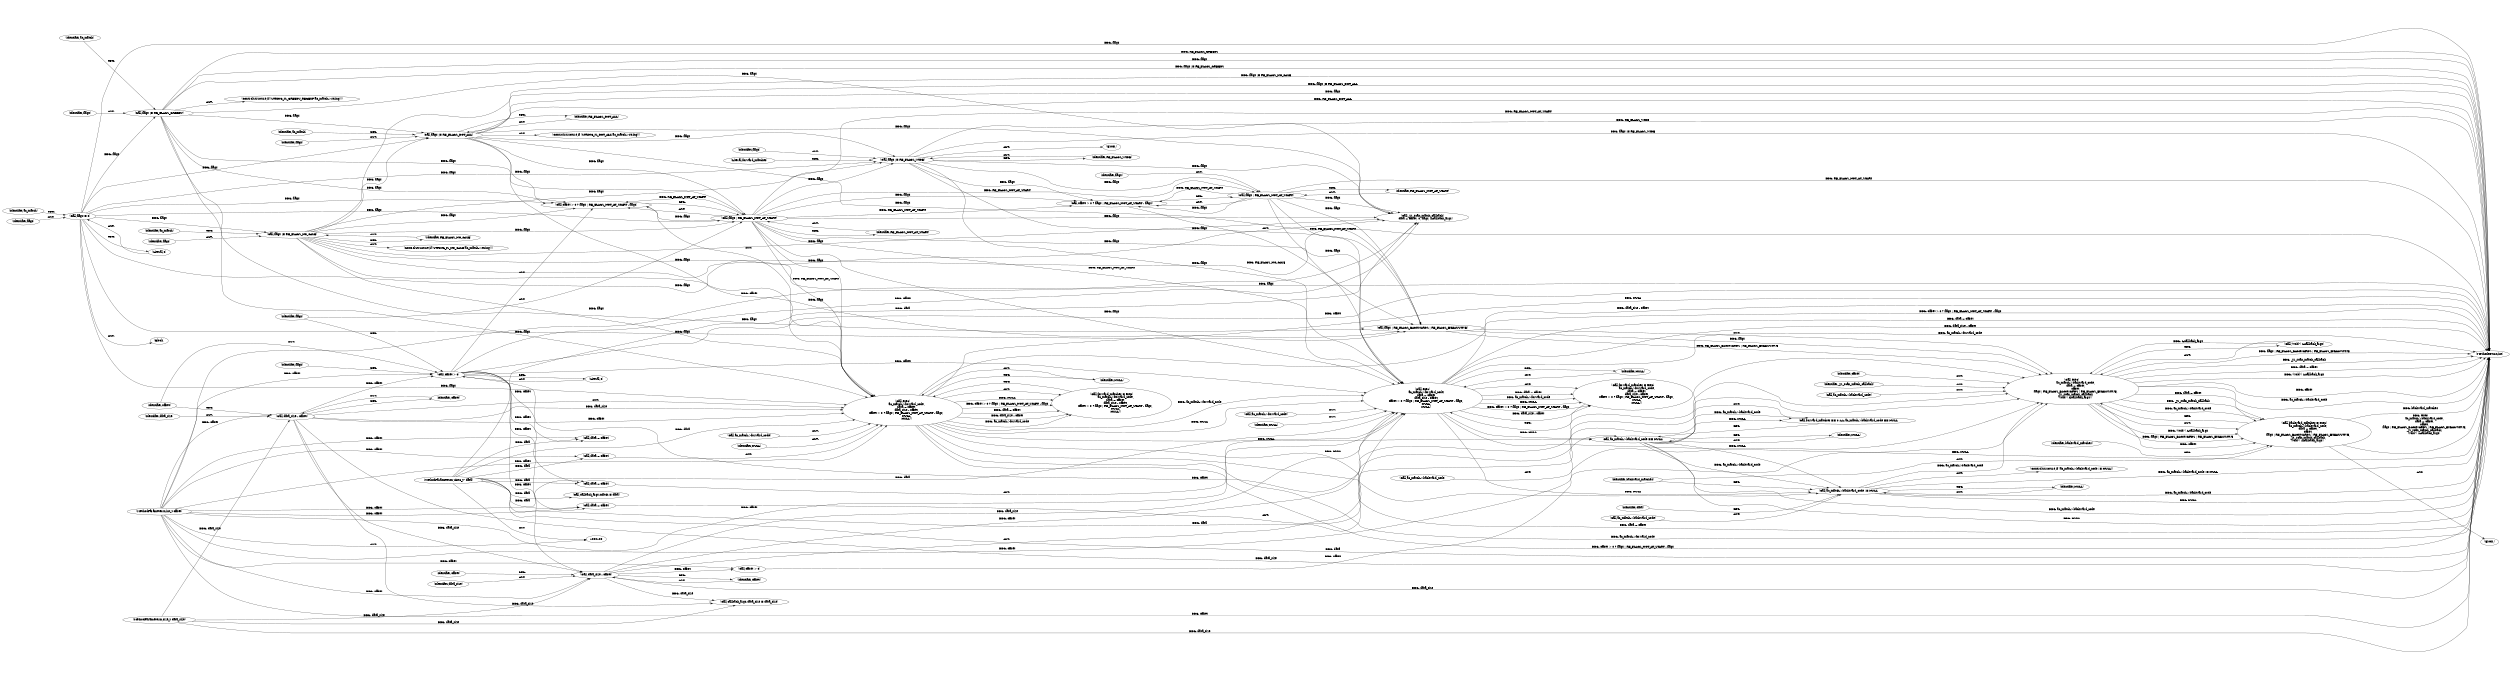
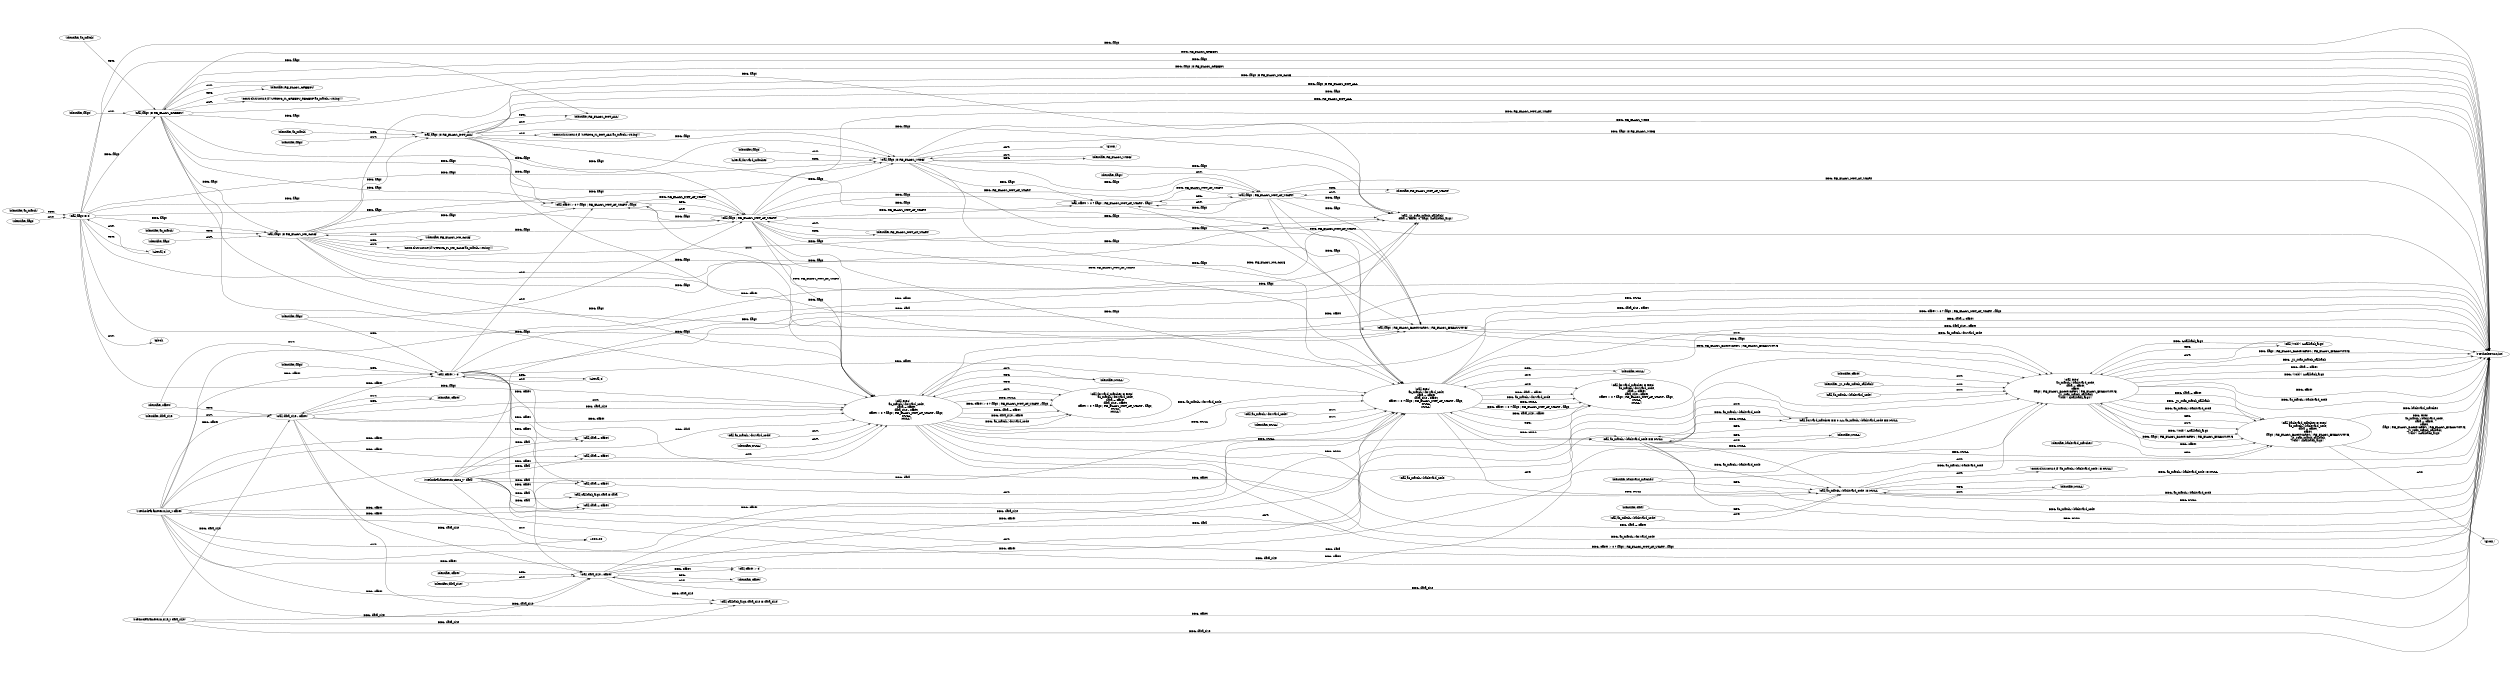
node "(Identifier,RE_FLAGS_GREEDY)": added
edge "(Call,flags |= RE_FLAGS_GREEDY)" -> "(Call,flags |= RE_FLAGS_WIDE)": added, label "DDG: flags"
edge "(Call,flags = 0)" -> "(Call,flags |= RE_FLAGS_DOT_ALL)": now "(Call,flags = 0)" -> "(Identifier,RE_FLAGS_DOT_ALL)"
edge "(Call,flags |= RE_FLAGS_GREEDY)" -> "(Call,flags |= RE_FLAGS_NO_CASE)": added, label "DDG: flags"
node "(Call,callback_args.match = data)": label "(Call,callback_args.match = data)" -> "(Call,callback_args.data = data)"
